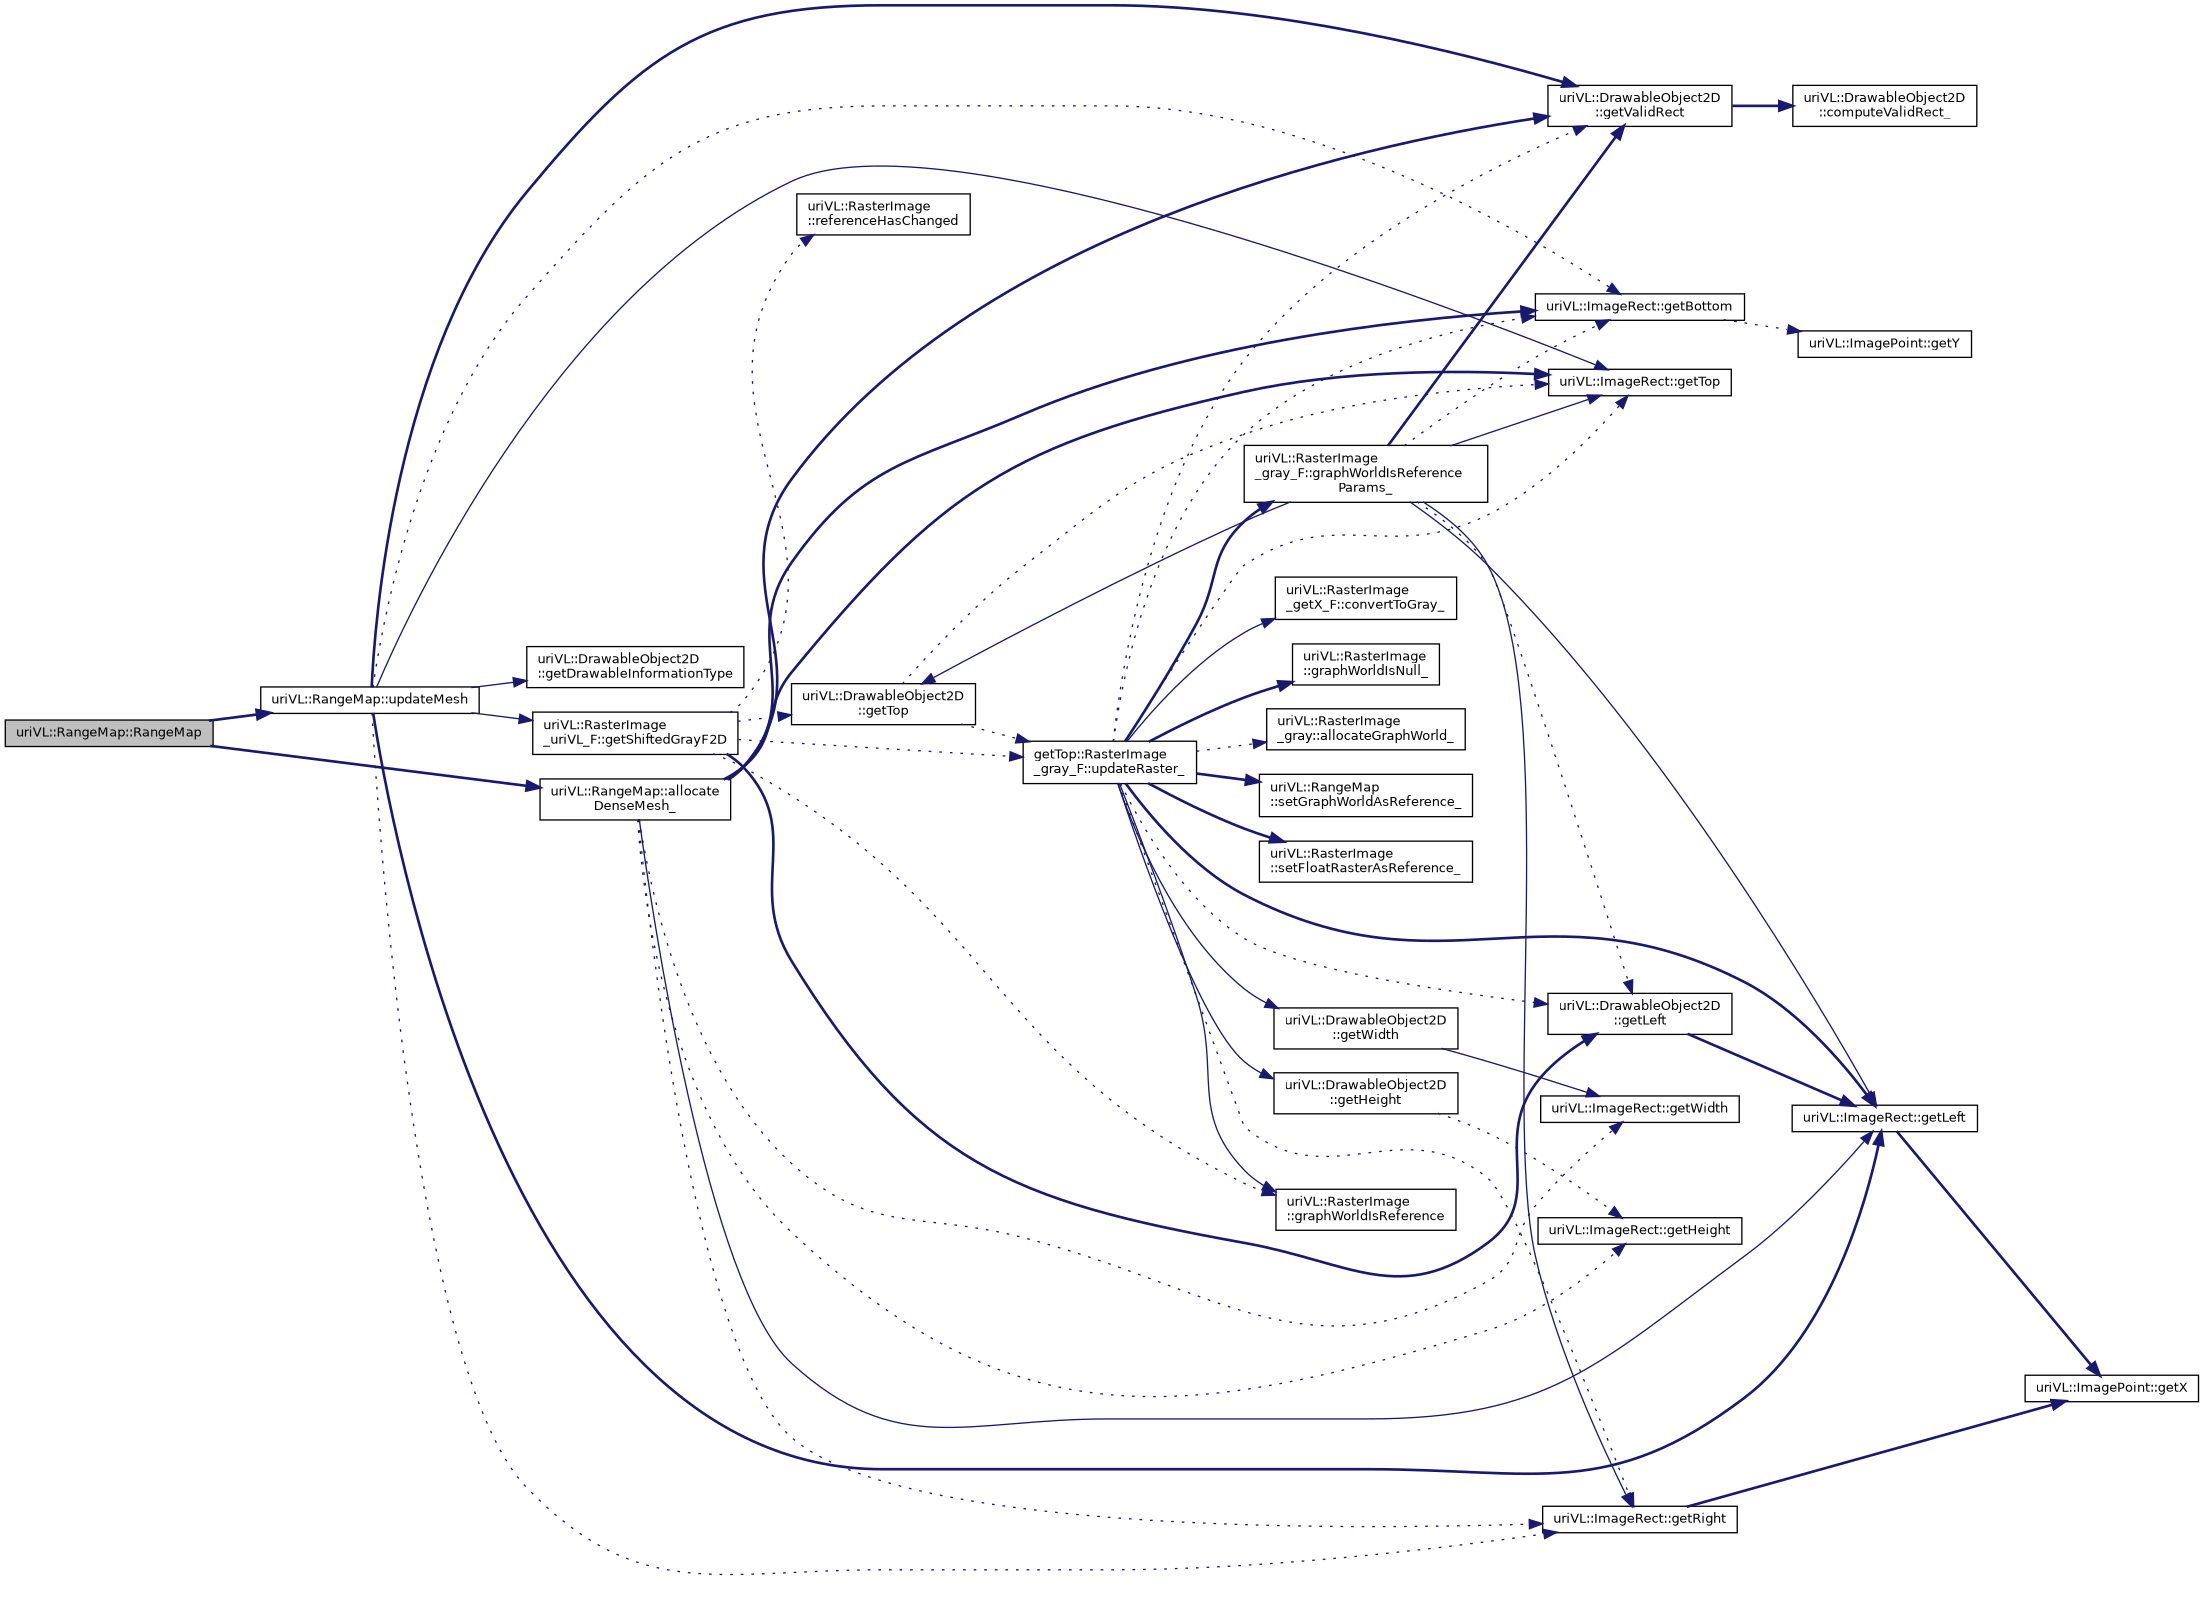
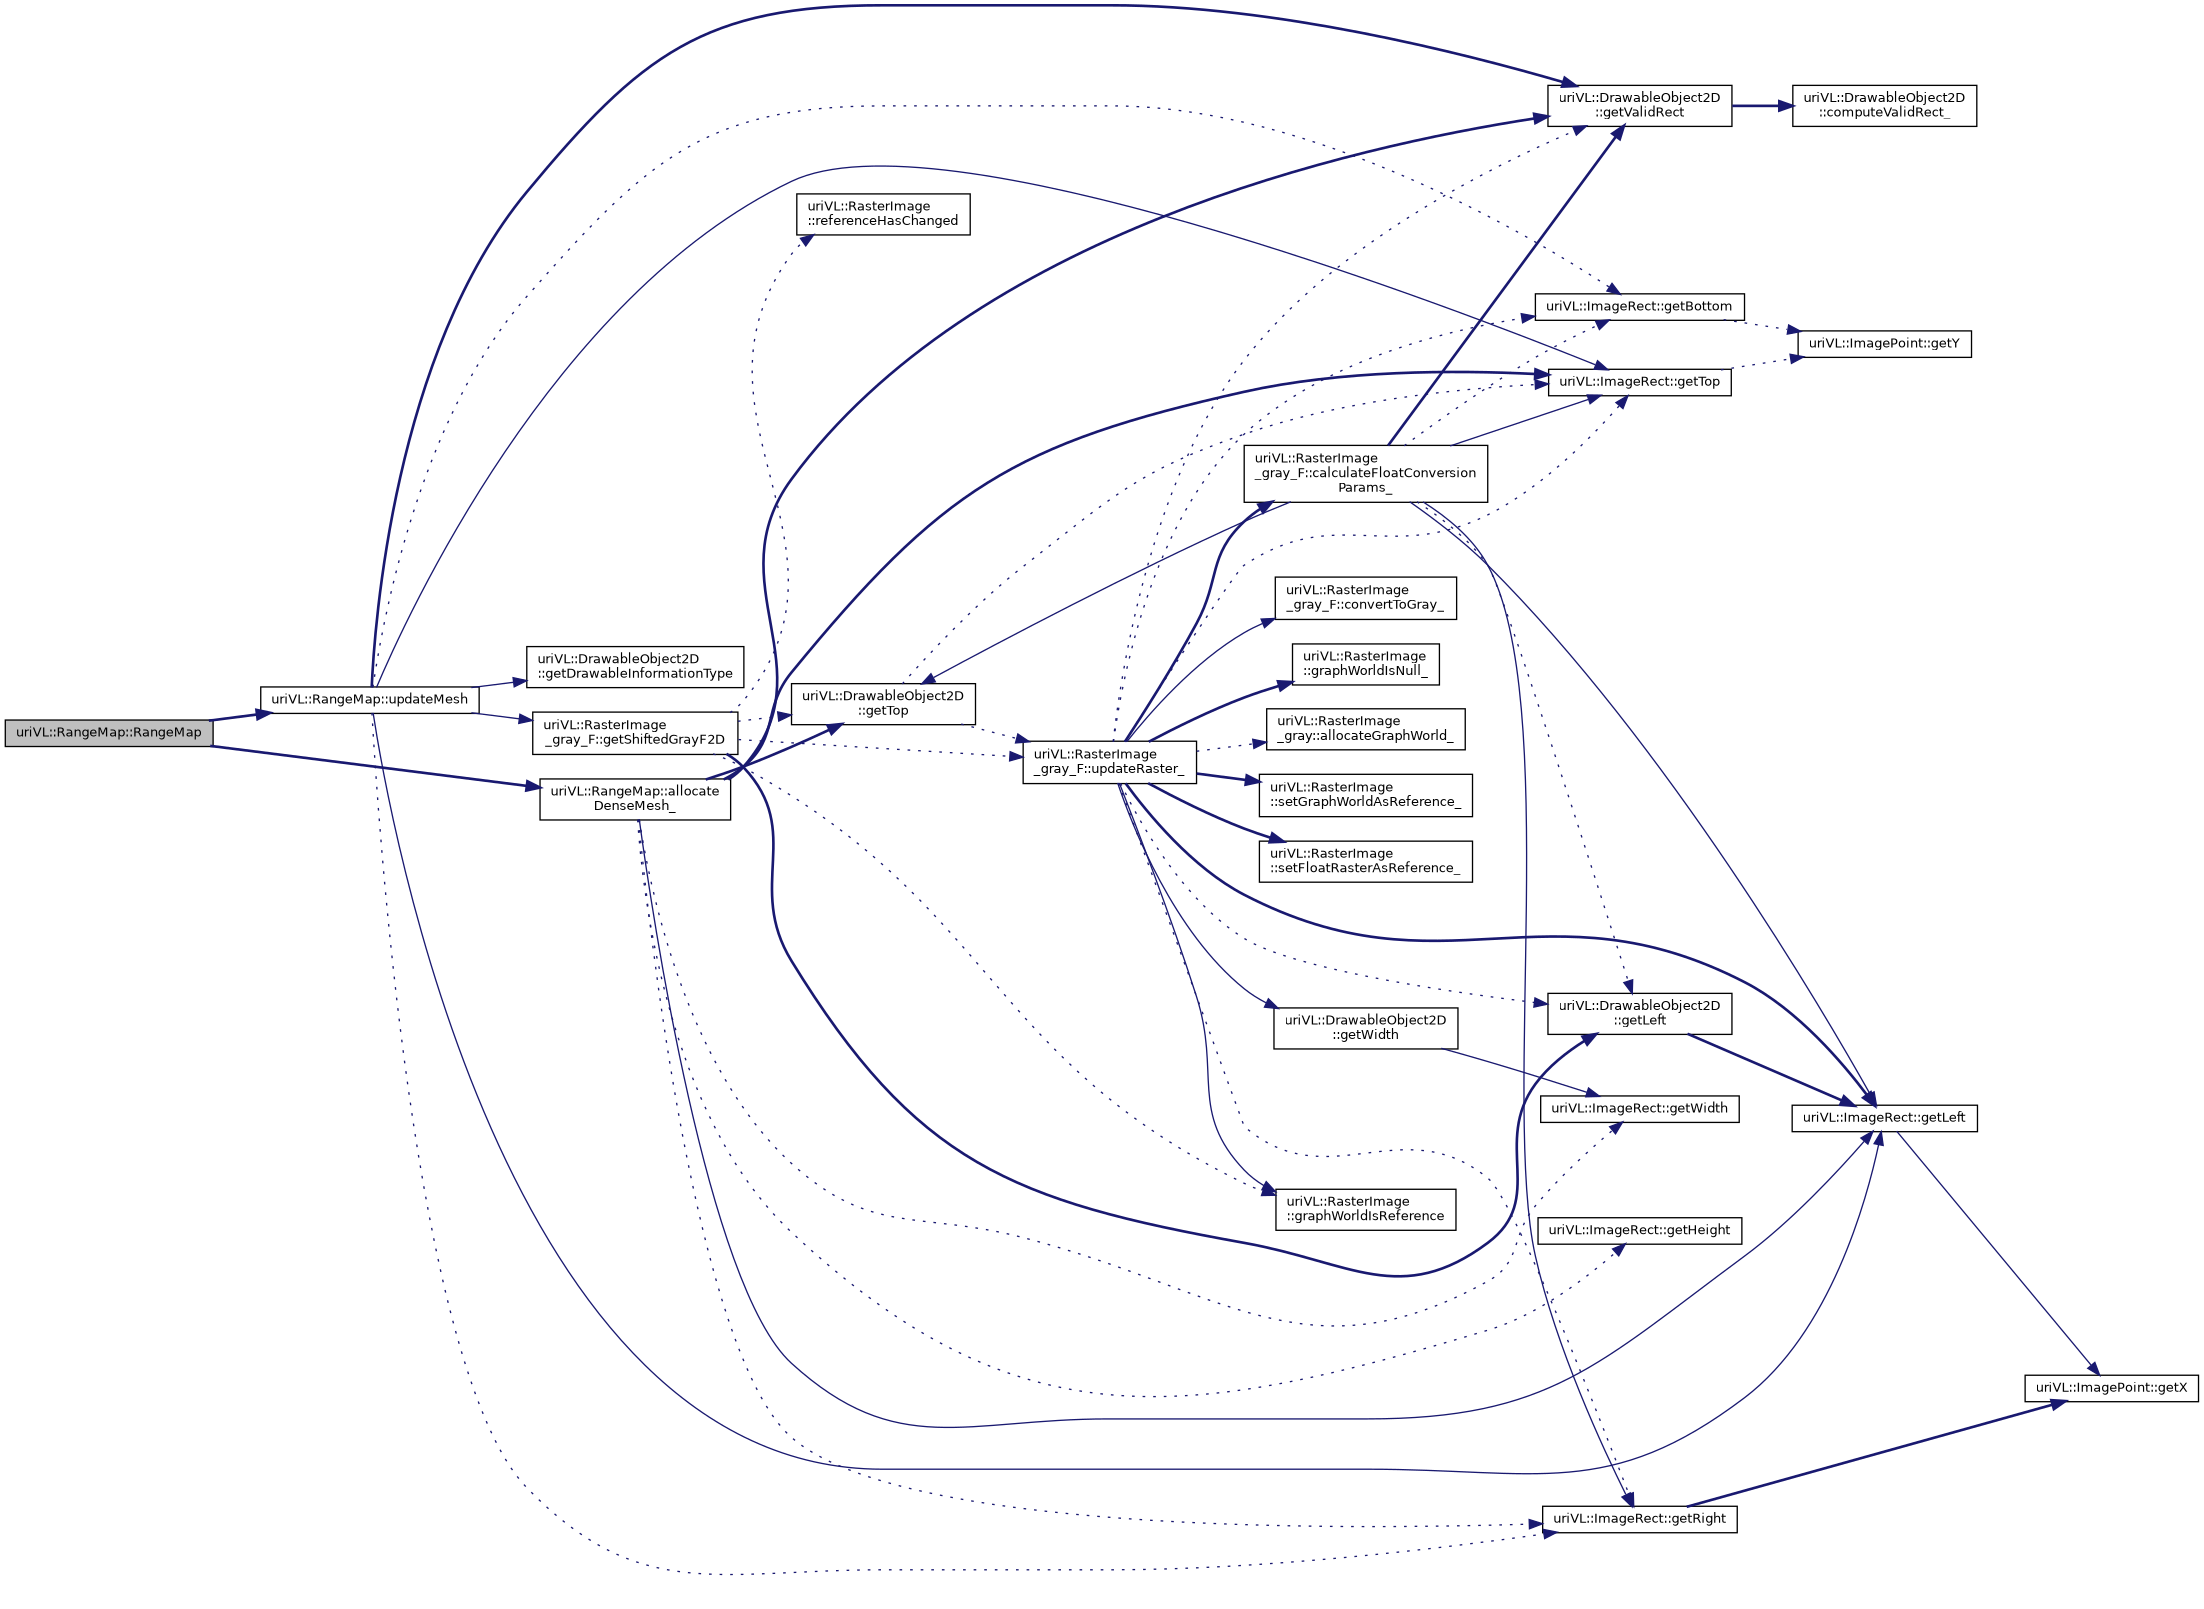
edge "uriVL::ImageRect::getTop" -> "uriVL::ImagePoint::getY": added
edge "uriVL::RangeMap::allocate DenseMesh_" -> "uriVL::ImageRect::getBottom": now "uriVL::RangeMap::allocate DenseMesh_" -> "uriVL::DrawableObject2D ::getTop"
node "uriVL::RasterImage _gray_F::graphWorldIsReference Params_": label "uriVL::RasterImage _gray_F::graphWorldIsReference Params_" -> "uriVL::RasterImage _gray_F::calculateFloatConversion Params_"
node "uriVL::RasterImage _getX_F::convertToGray_": label "uriVL::RasterImage _getX_F::convertToGray_" -> "uriVL::RasterImage _gray_F::convertToGray_"
node "uriVL::RasterImage _uriVL_F::getShiftedGrayF2D": label "uriVL::RasterImage _uriVL_F::getShiftedGrayF2D" -> "uriVL::RasterImage _gray_F::getShiftedGrayF2D"
node "getTop::RasterImage _gray_F::updateRaster_": label "getTop::RasterImage _gray_F::updateRaster_" -> "uriVL::RasterImage _gray_F::updateRaster_"
node "uriVL::RangeMap ::setGraphWorldAsReference_": label "uriVL::RangeMap ::setGraphWorldAsReference_" -> "uriVL::RasterImage ::setGraphWorldAsReference_"
node "uriVL::DrawableObject2D ::getHeight": removed
edge "uriVL::ImageRect::getLeft" -> "uriVL::ImagePoint::getX": style bold -> solid
edge "uriVL::RangeMap::updateMesh" -> "uriVL::ImageRect::getLeft": style bold -> solid
